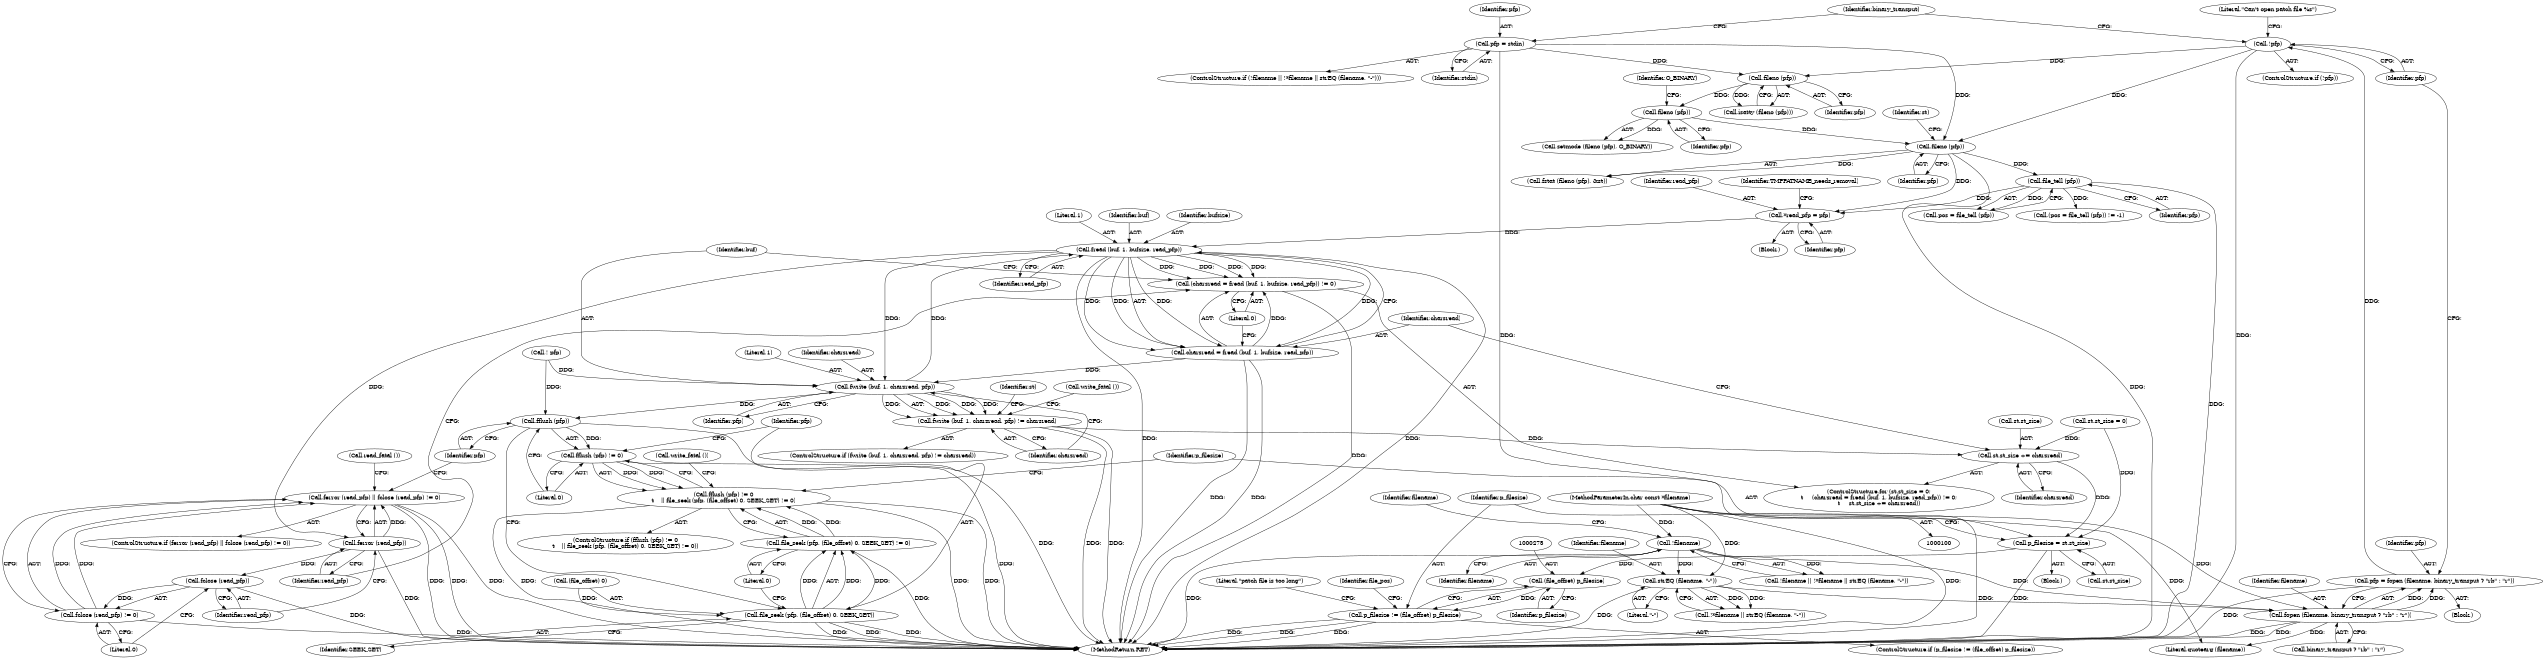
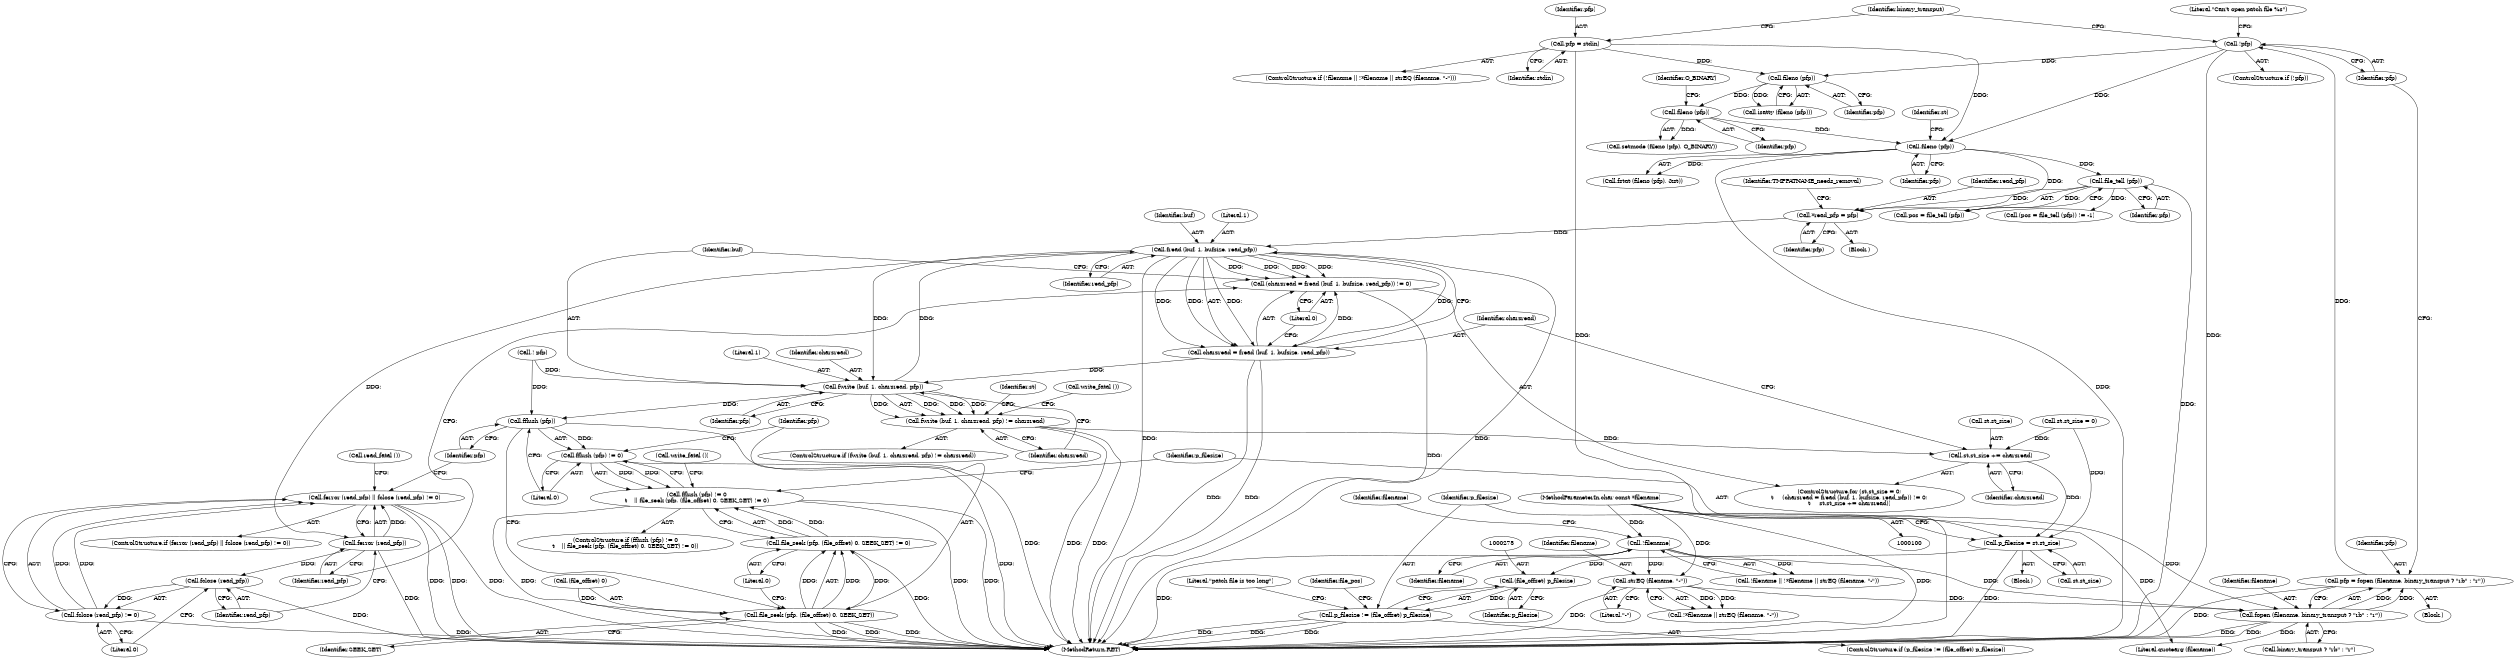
node "(Identifier,bufsize)": removed
